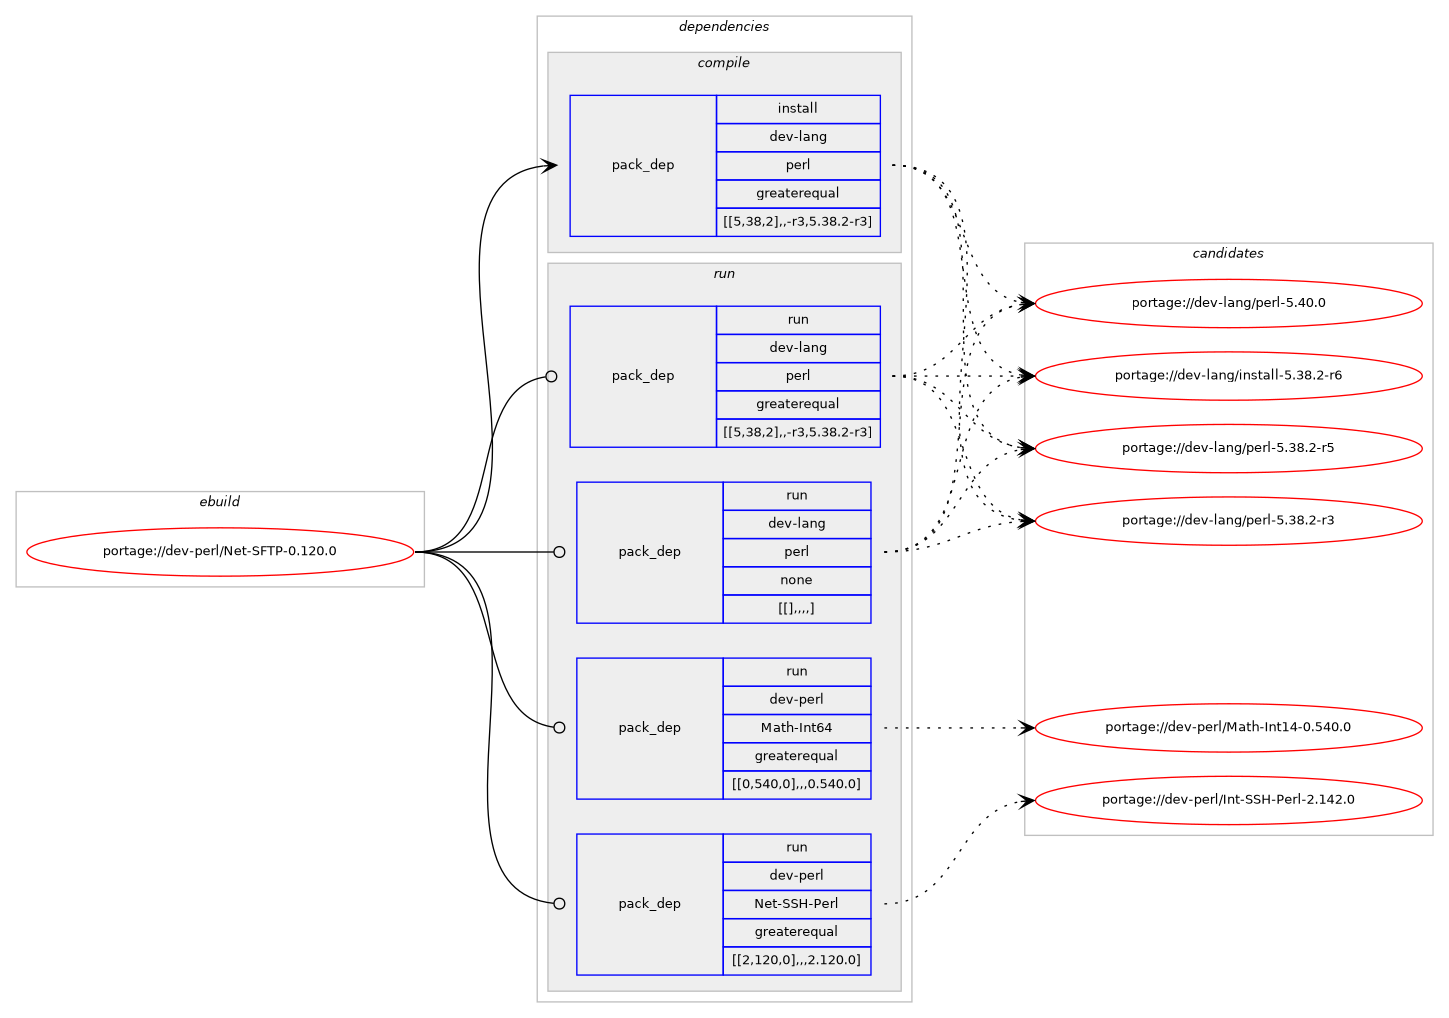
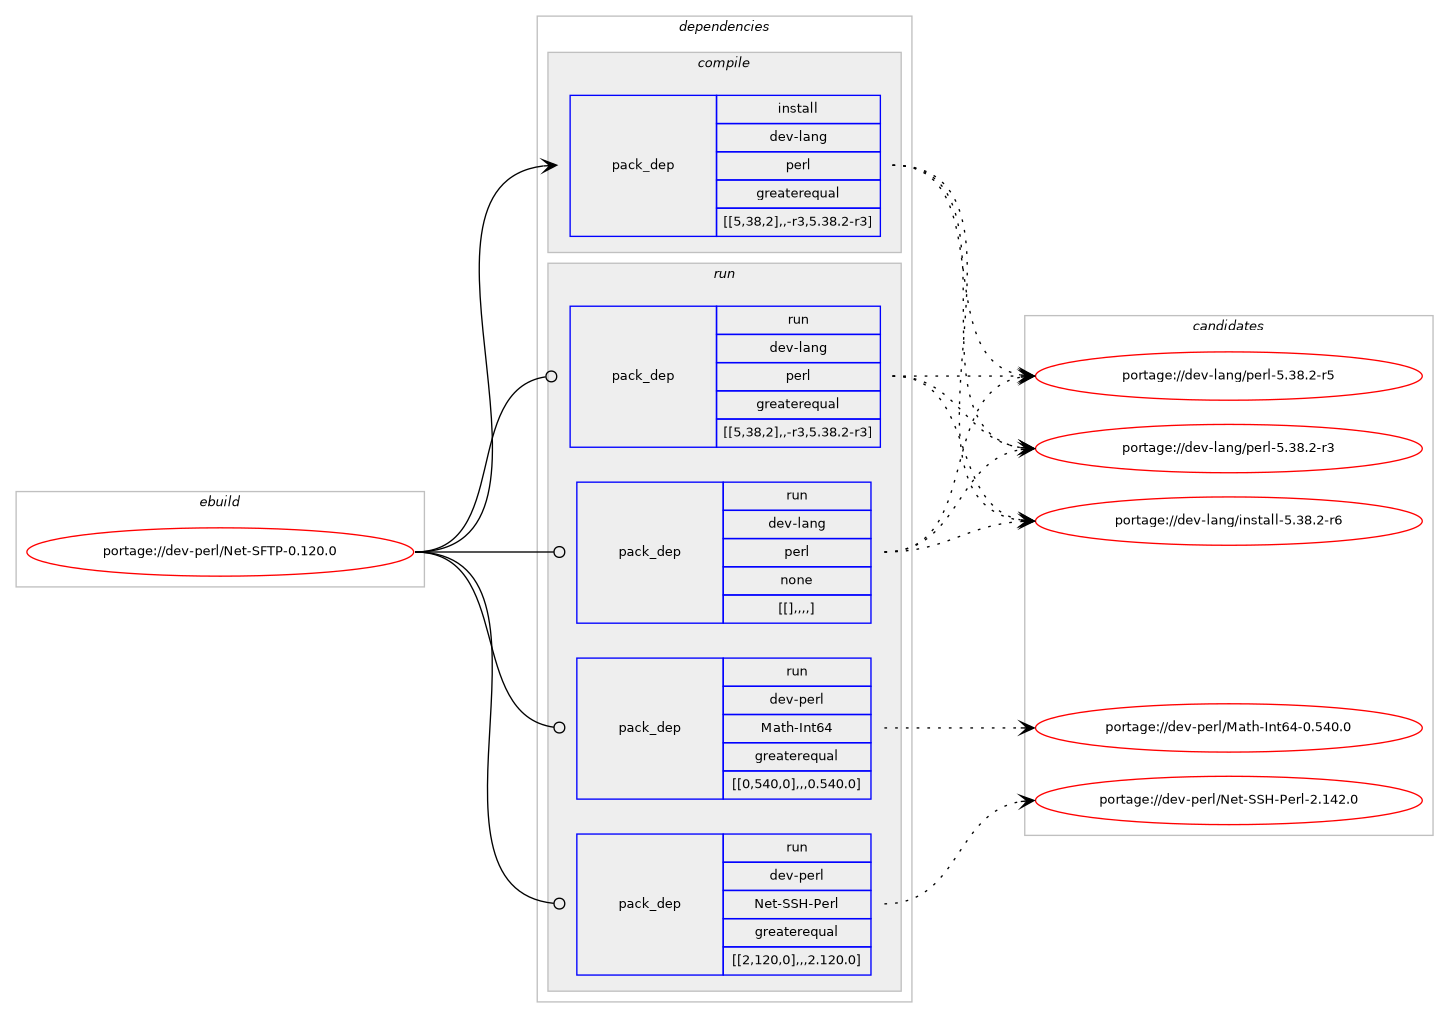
node "portage://dev-lang/perl-5.40.0": removed
node "portage://dev-perl/Math-Int14-0.540.0": label "portage://dev-perl/Math-Int14-0.540.0" -> "portage://dev-perl/Math-Int64-0.540.0"
node "portage://dev-perl/Int-SSH-Perl-2.142.0": label "portage://dev-perl/Int-SSH-Perl-2.142.0" -> "portage://dev-perl/Net-SSH-Perl-2.142.0"
